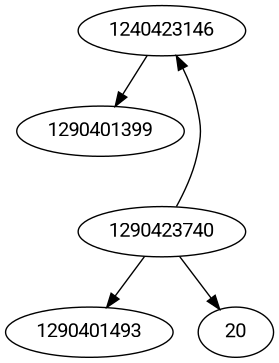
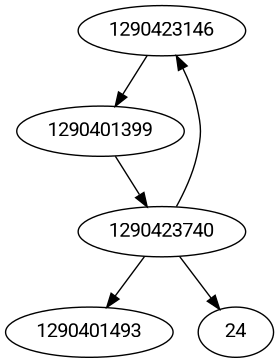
node "1240423146": label "1240423146" -> "1290423146"
edge "1290401399" -> "1290423740": added
node "20": label "20" -> "24"
